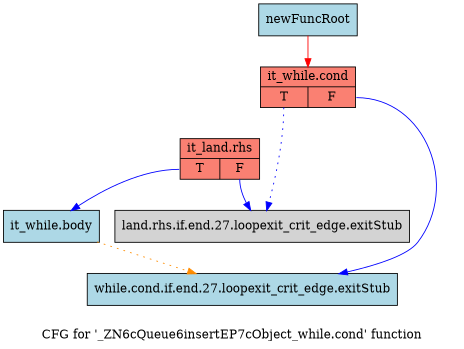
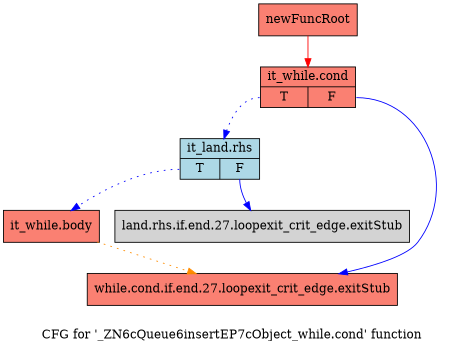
node "newFuncRoot": fillcolor lightblue -> salmon
edge "it_while.cond" -> "land.rhs.if.end.27.loopexit_crit_edge.exitStub": now "it_while.cond" -> "it_land.rhs"
node "it_land.rhs": fillcolor salmon -> lightblue
edge "it_land.rhs" -> "it_while.body": style solid -> dotted
node "it_while.body": fillcolor lightblue -> salmon
node "while.cond.if.end.27.loopexit_crit_edge.exitStub": fillcolor lightblue -> salmon
